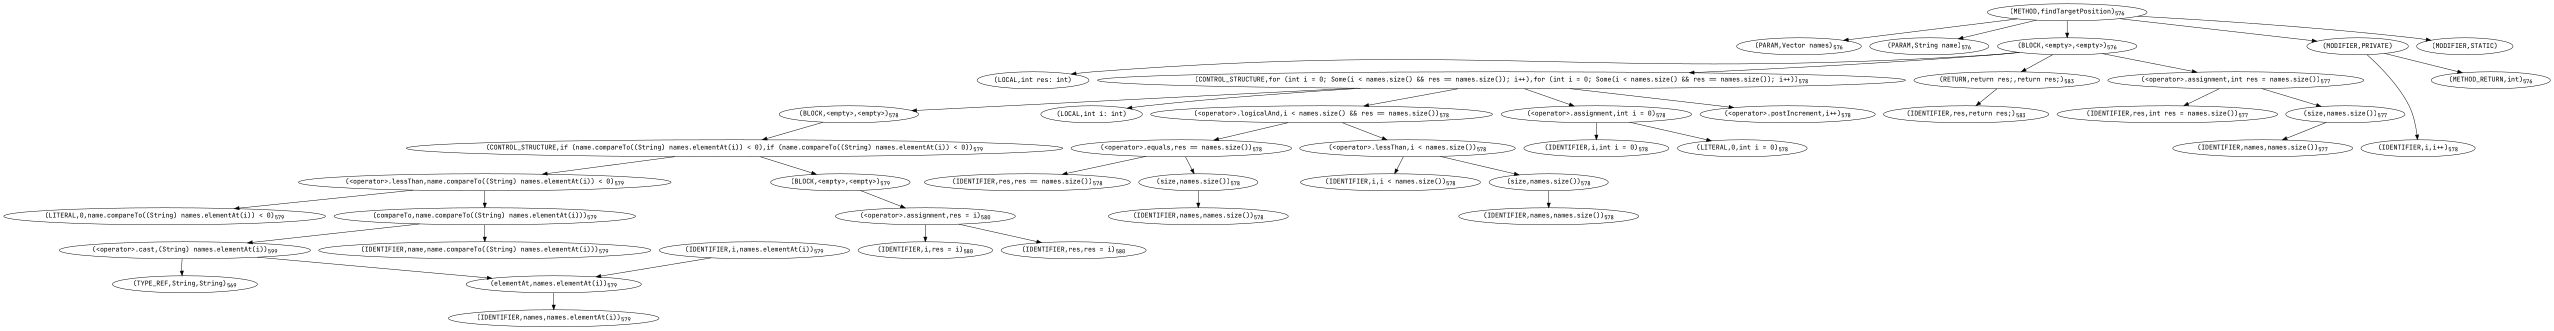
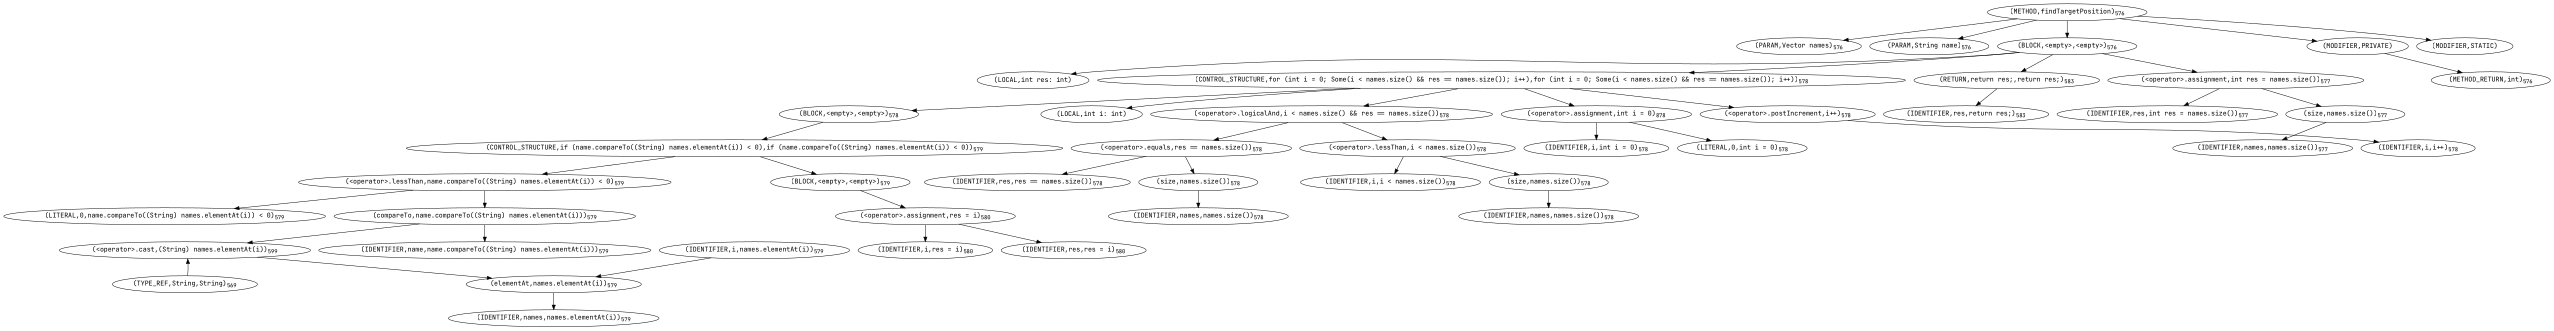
edge "(MODIFIER,PRIVATE)" -> "(IDENTIFIER,i,i++)": now "(<operator>.postIncrement,i++)" -> "(IDENTIFIER,i,i++)"
node "(<operator>.assignment,int i = 0)": text "578" -> "878"
edge "(<operator>.cast,(String) names.elementAt(i))" -> "(TYPE_REF,String,String)": reversed
